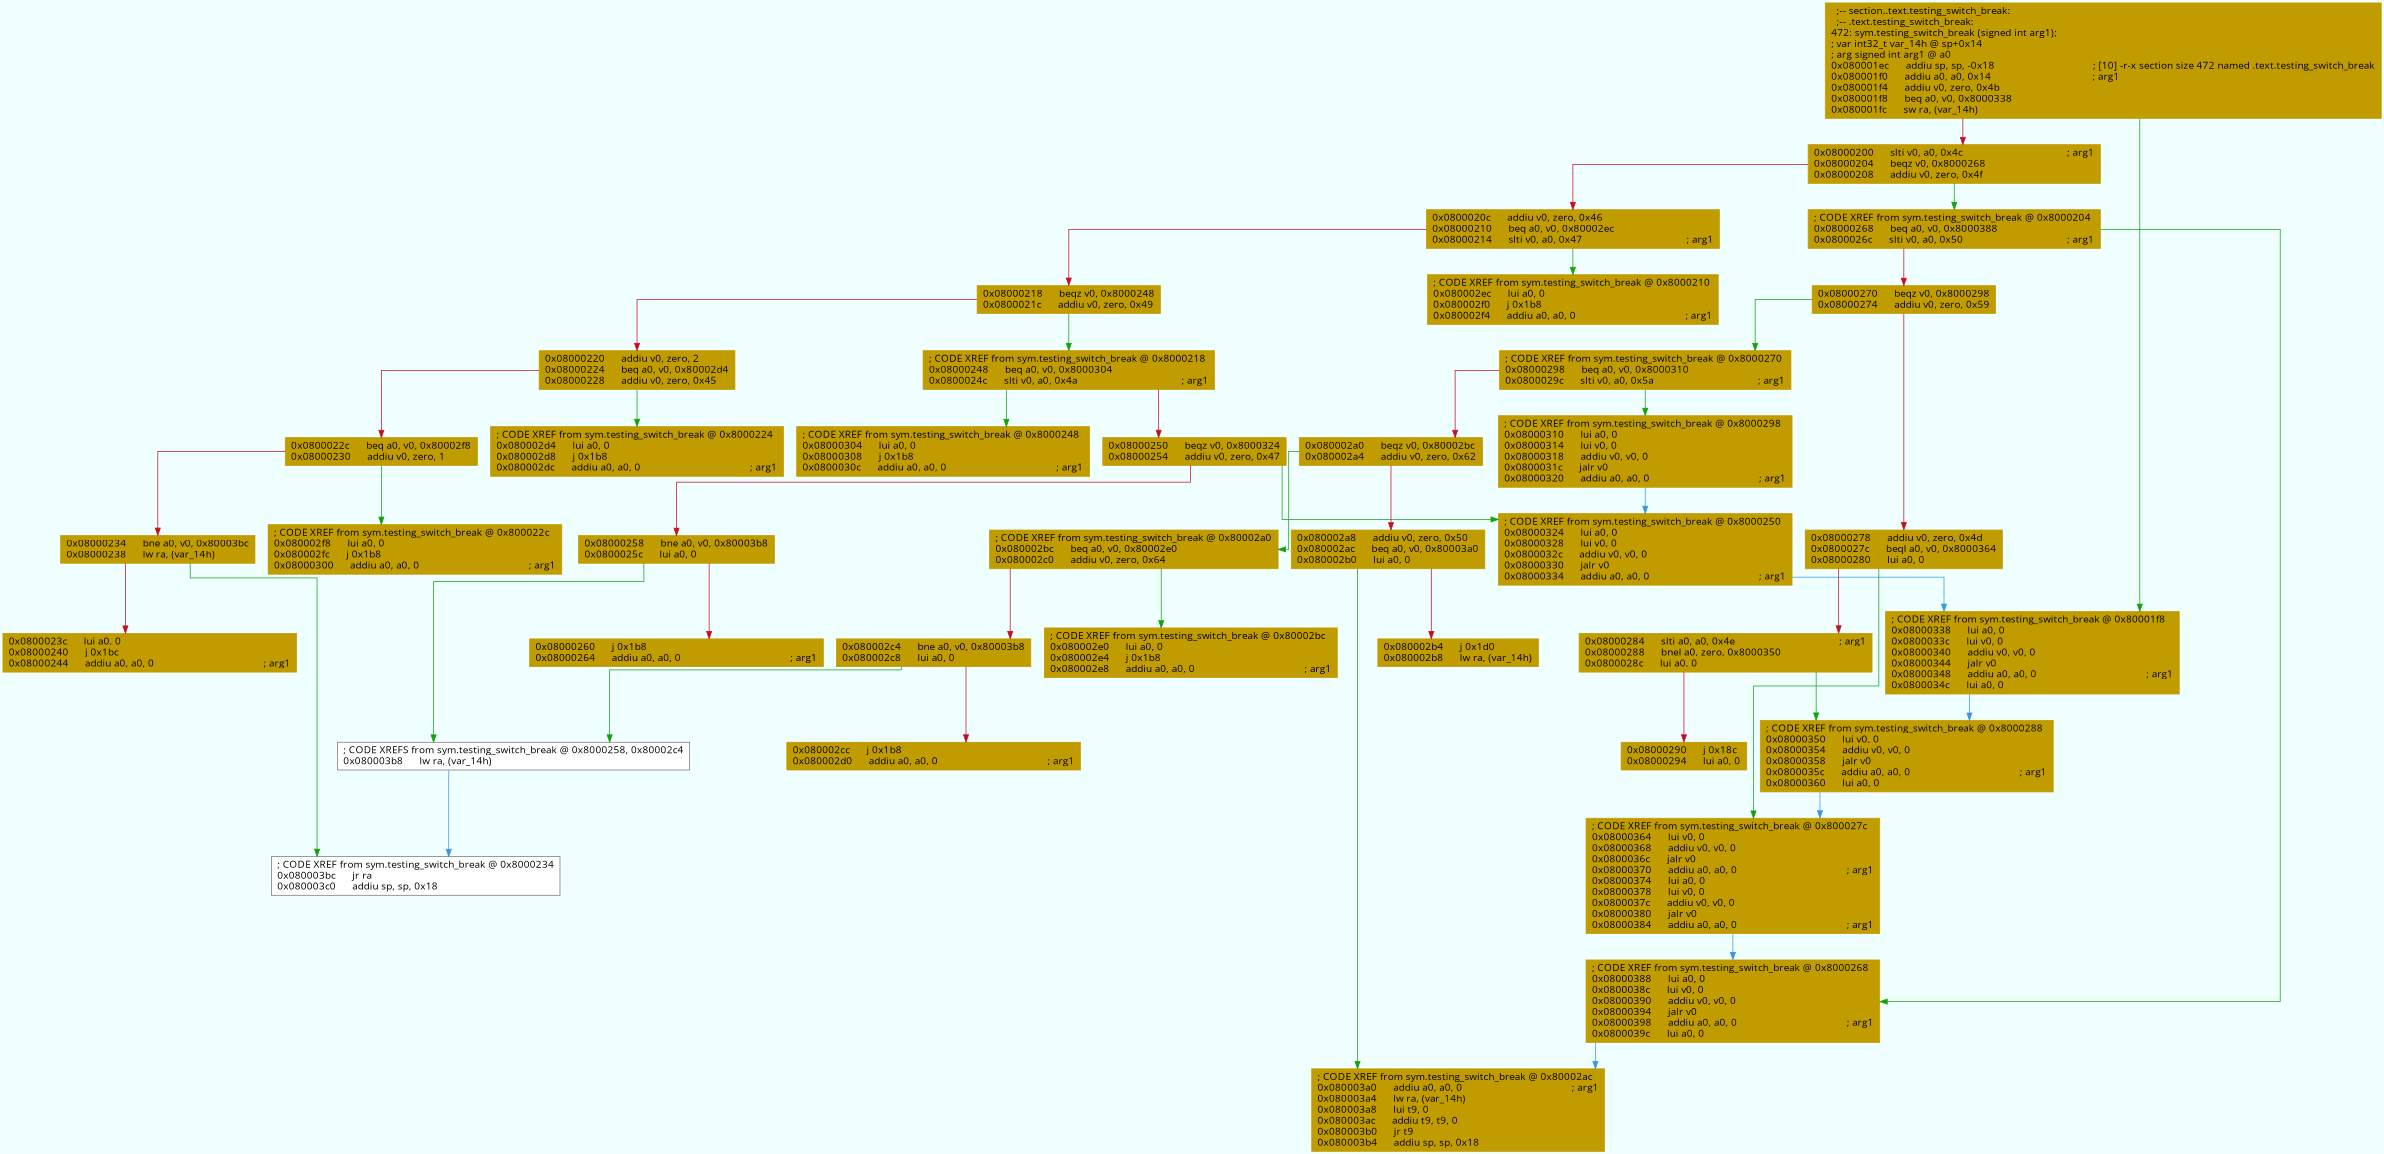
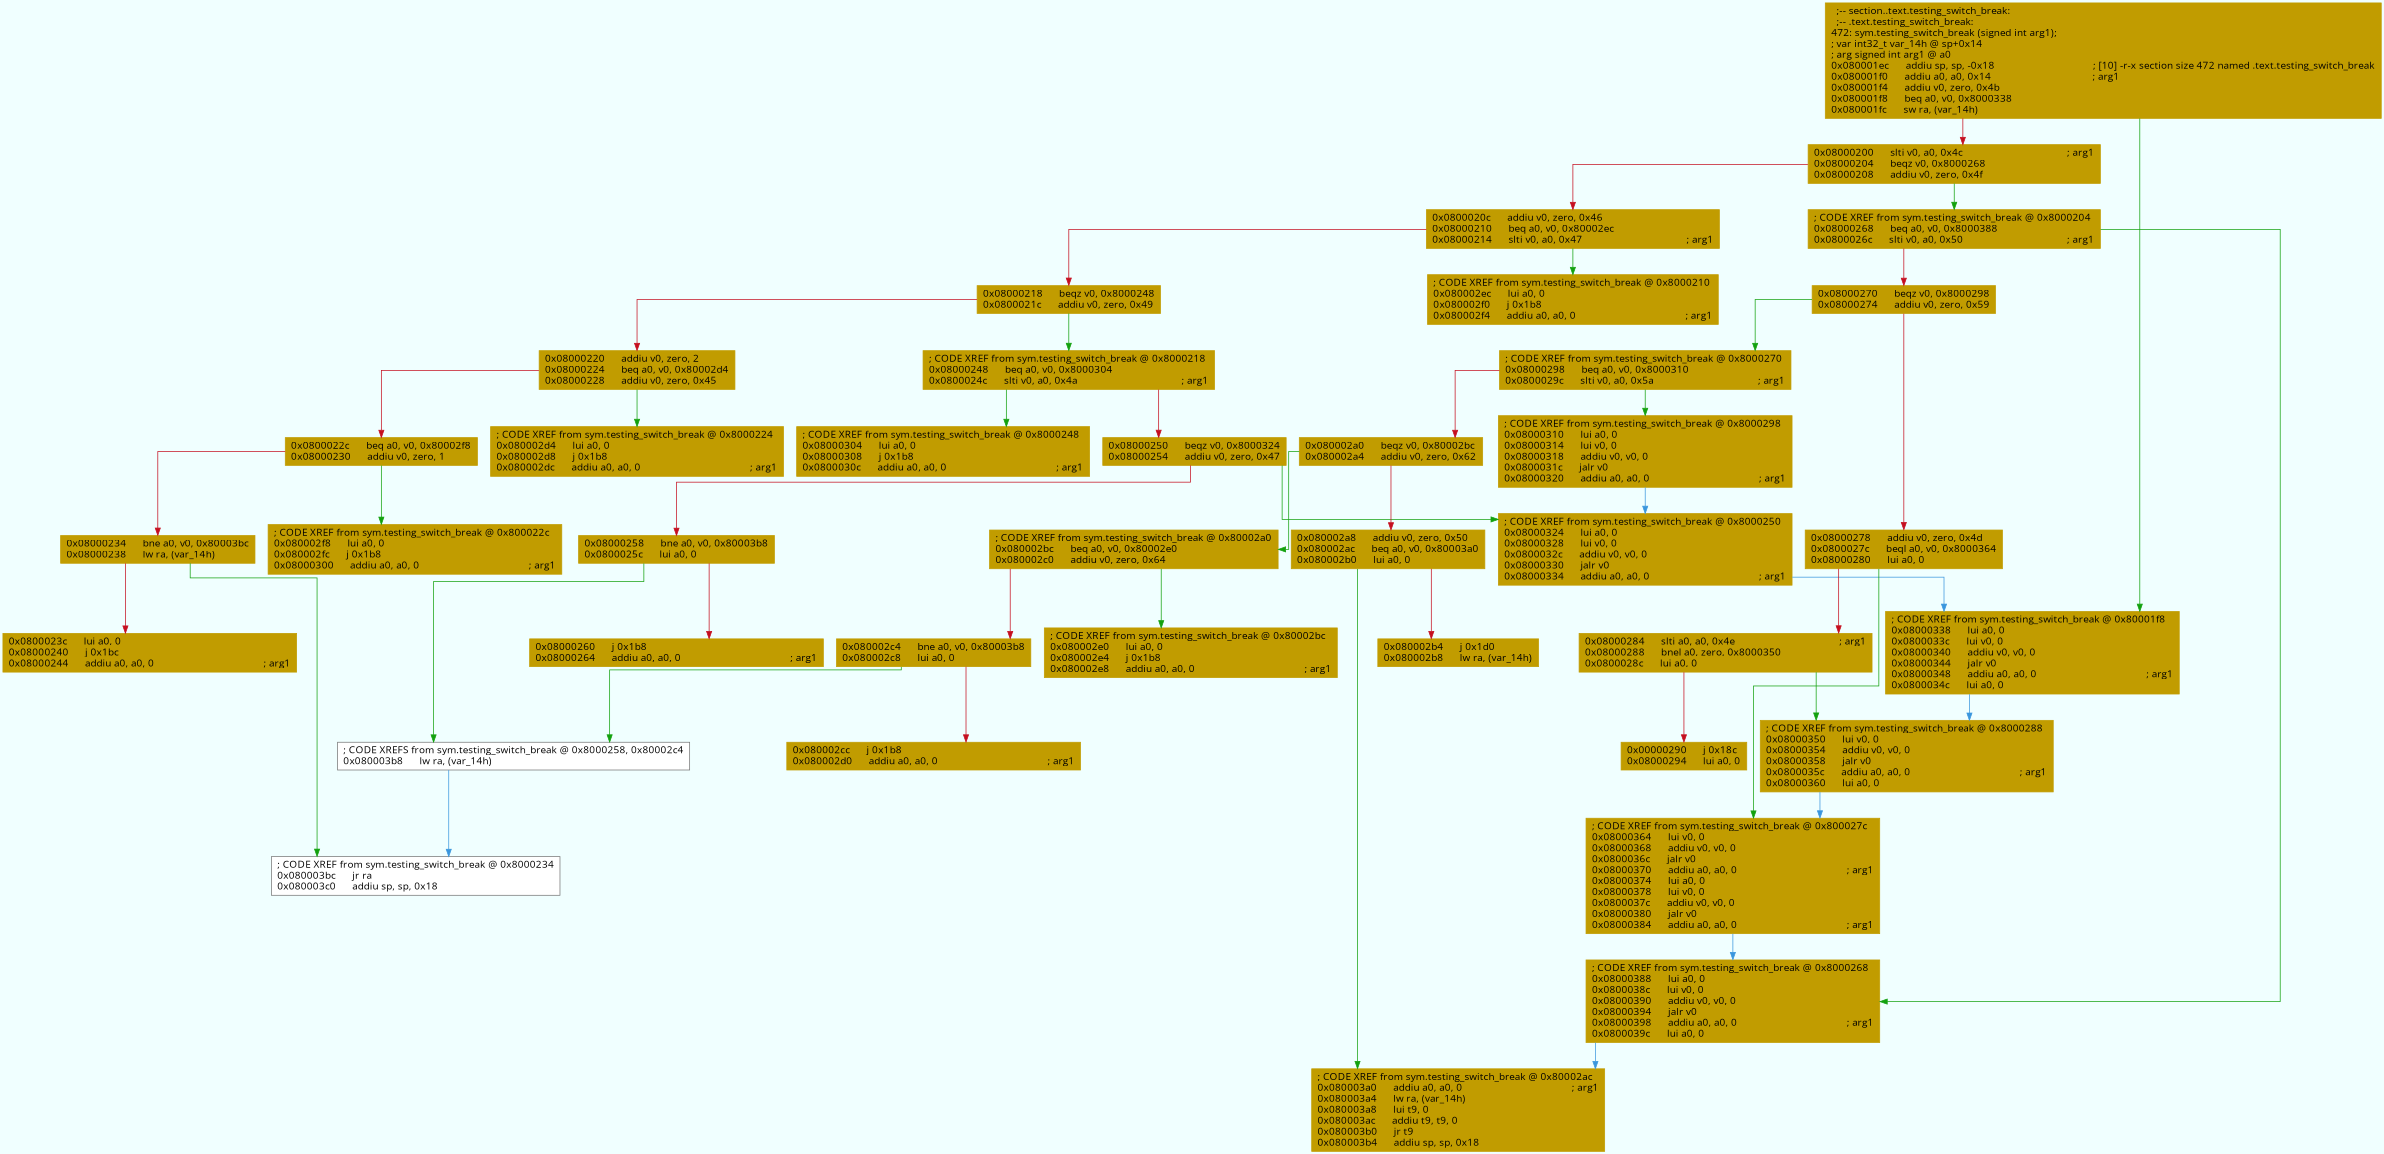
node "0x08000290      j 0x18c 0x08000294      lui a0, 0": label "0x08000290      j 0x18c 0x08000294      lui a0, 0" -> "0x00000290      j 0x18c 0x08000294      lui a0, 0"
